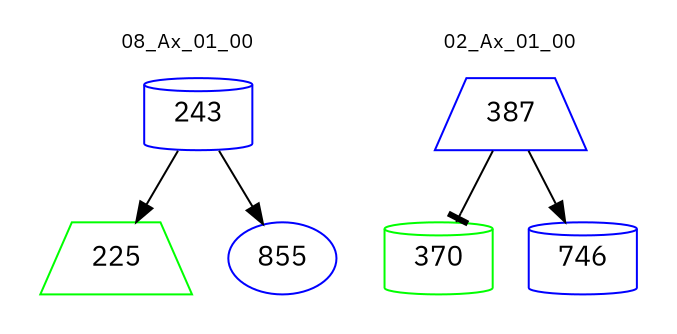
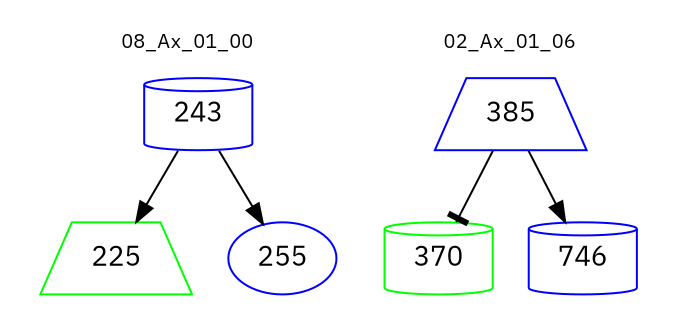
cluster "02_Ax_01_00": label "02_Ax_01_00" -> "02_Ax_01_06"
node "387": label "387" -> "385"
node "855": label "855" -> "255"
